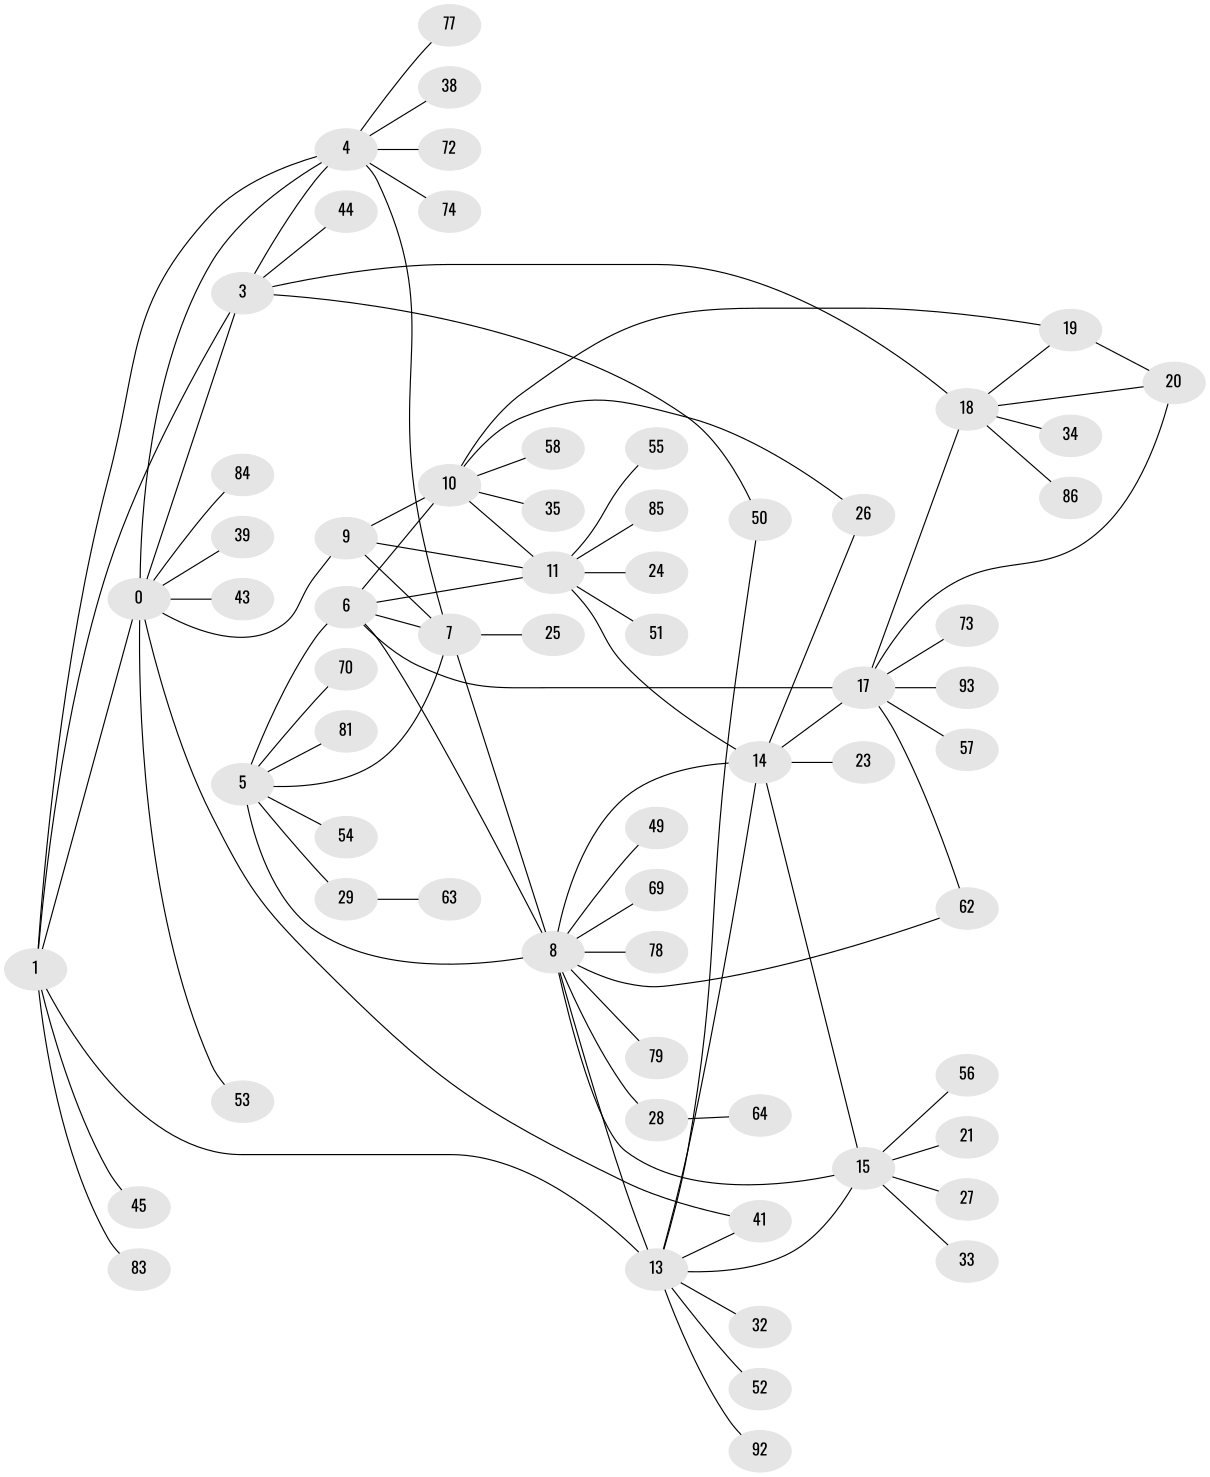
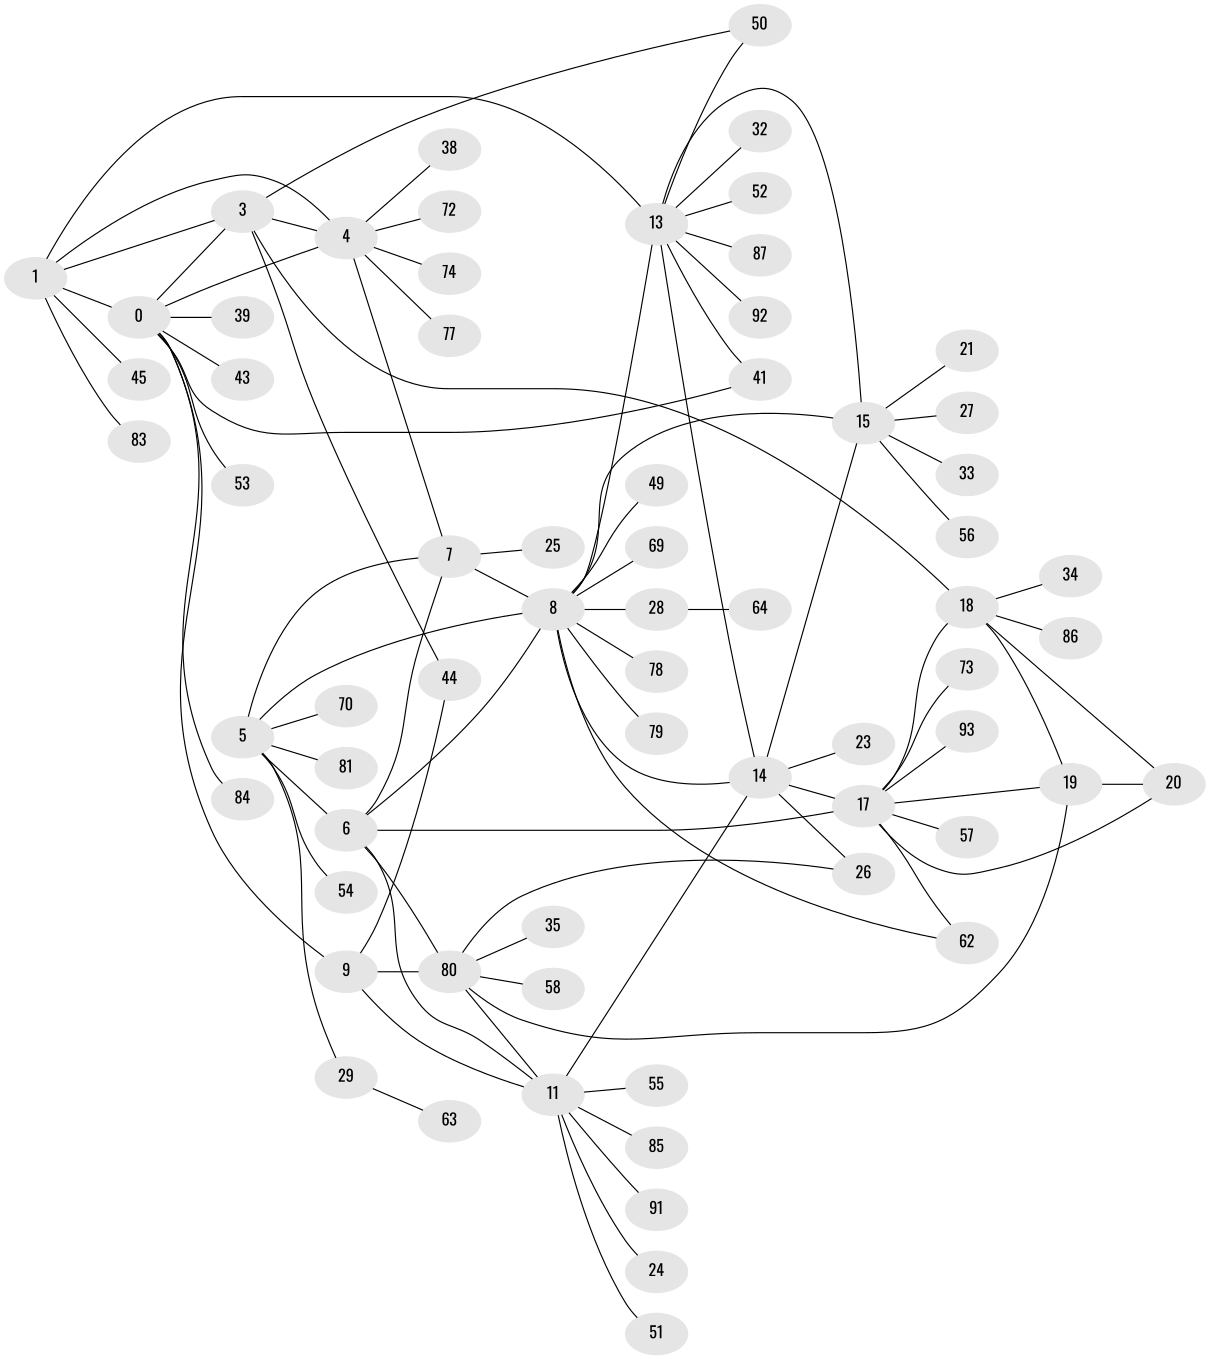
node "87": added
node "10": label "10" -> "80"
edge "9" -- "7": now "9" -- "44"
edge "19" -- "17": added
node "91": added
